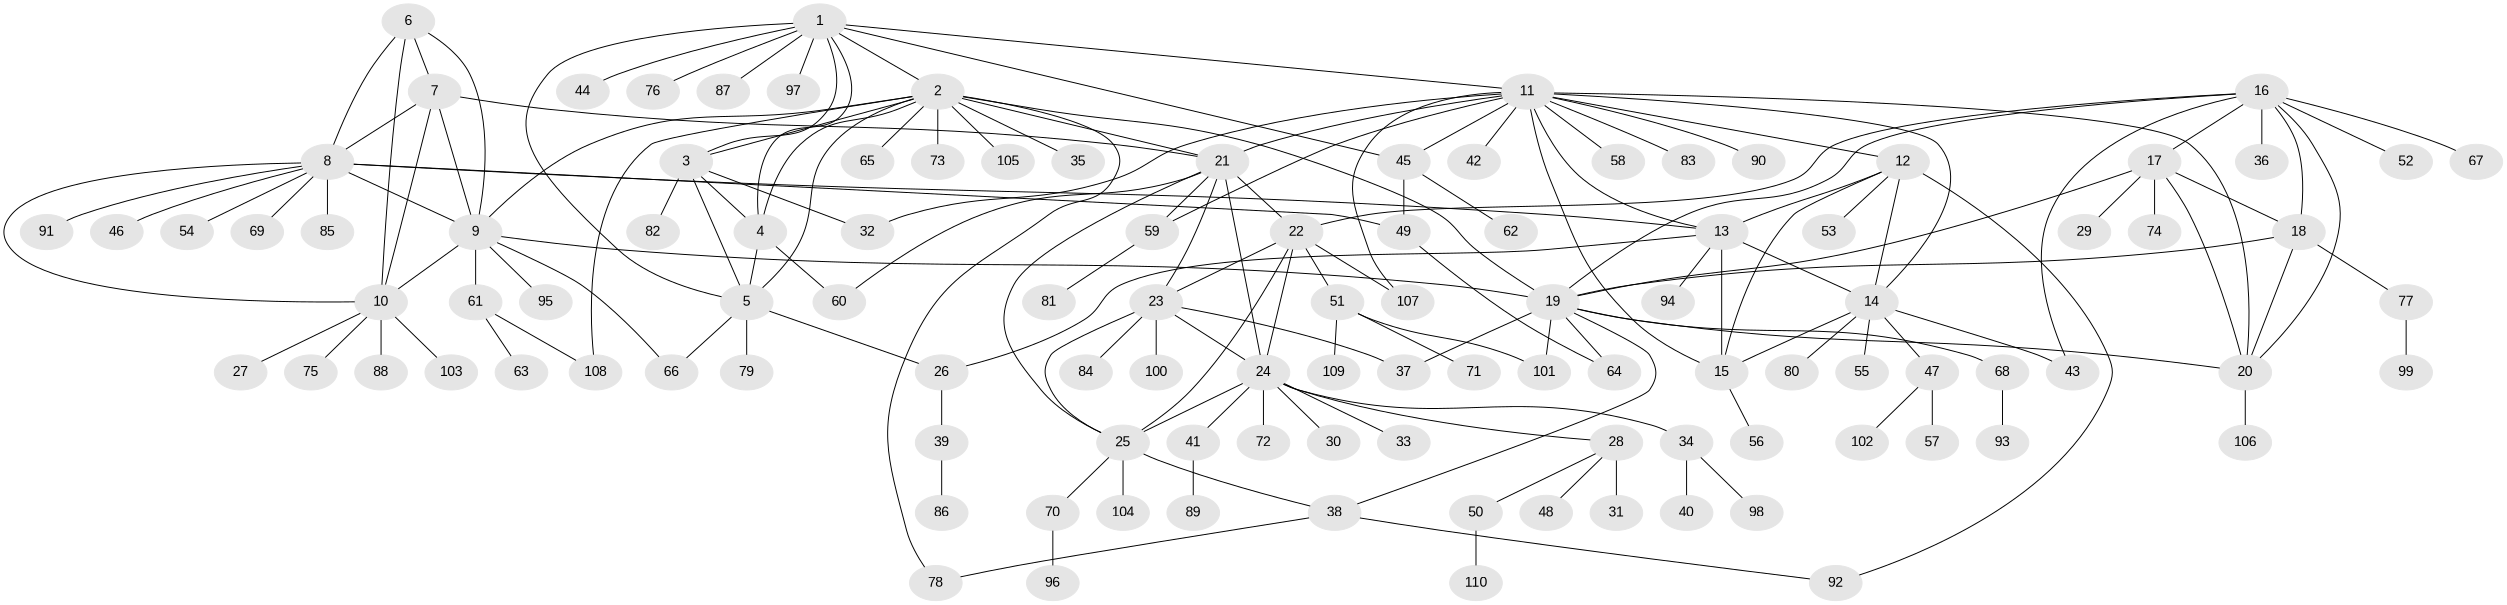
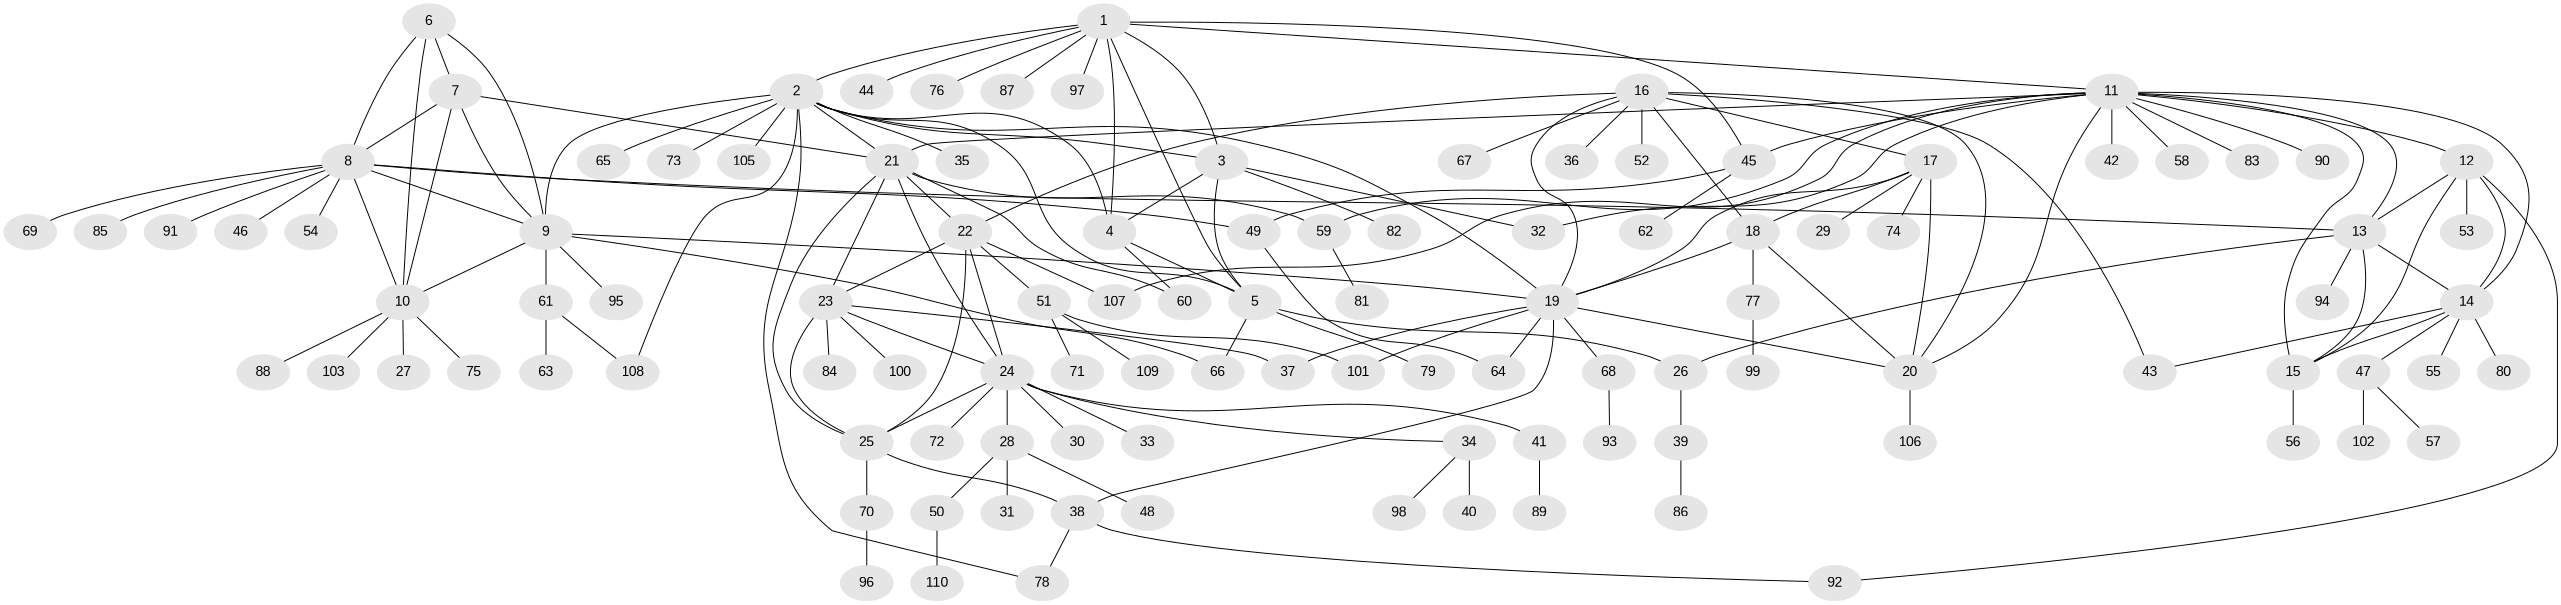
node "104": removed
